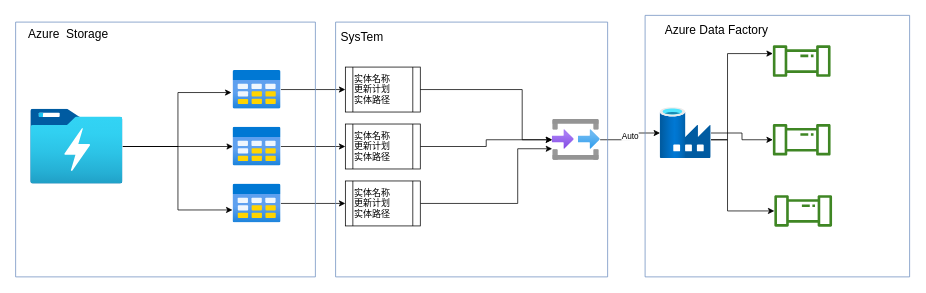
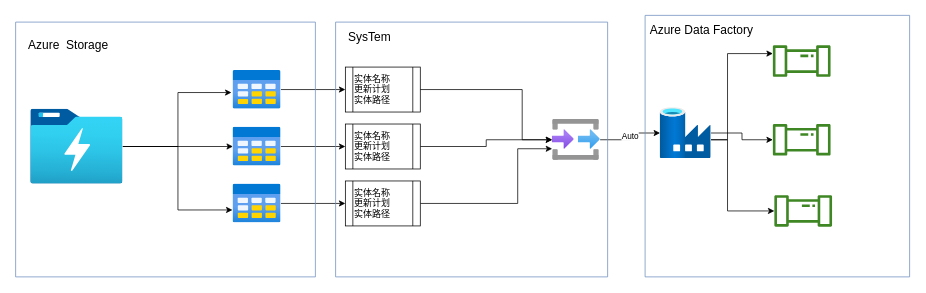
node "Azure Data Factory": moved (717, 30) -> (702, 30)
node "Azure Storage": moved (68, 34) -> (68, 45)
node "SysTem": moved (362, 37) -> (369, 37)
